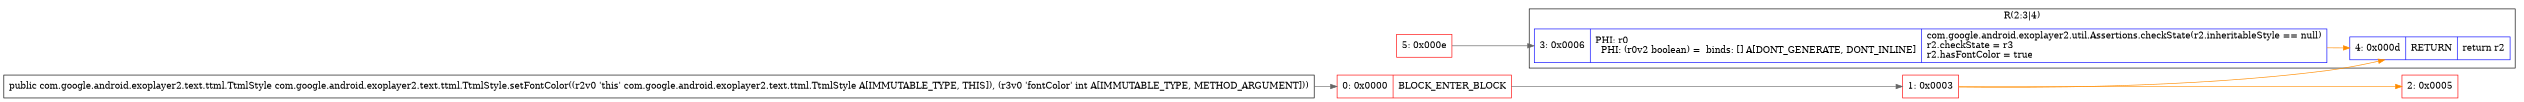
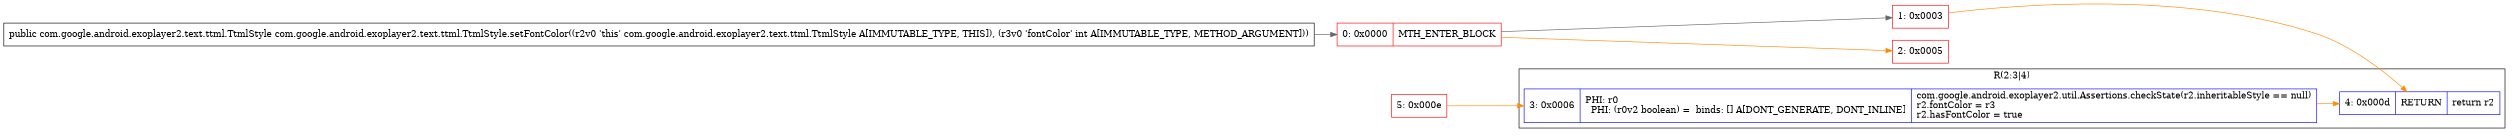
node "3: 0x0006": text "r2.checkState = r3" -> "r2.fontColor = r3"
edge "5: 0x000e" -> "3: 0x0006": color gray40 -> darkorange
node "0: 0x0000": text "BLOCK_ENTER_BLOCK" -> "MTH_ENTER_BLOCK"
edge "1: 0x0003" -> "2: 0x0005": now "0: 0x0000" -> "2: 0x0005"
